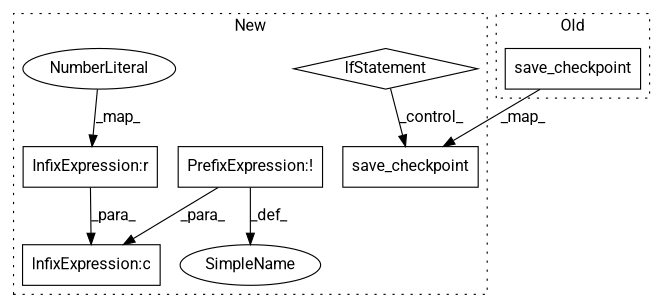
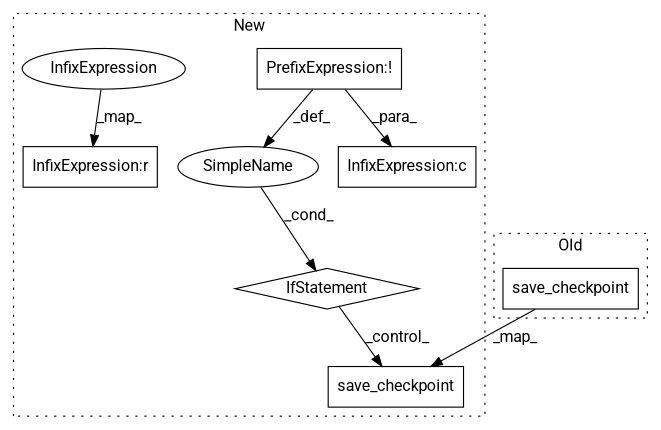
node "NumberLiteral": label "NumberLiteral" -> "InfixExpression"
edge "InfixExpression:r" -> "InfixExpression:c": removed, label "_para_"
edge "SimpleName" -> "IfStatement": added, label "_cond_"
